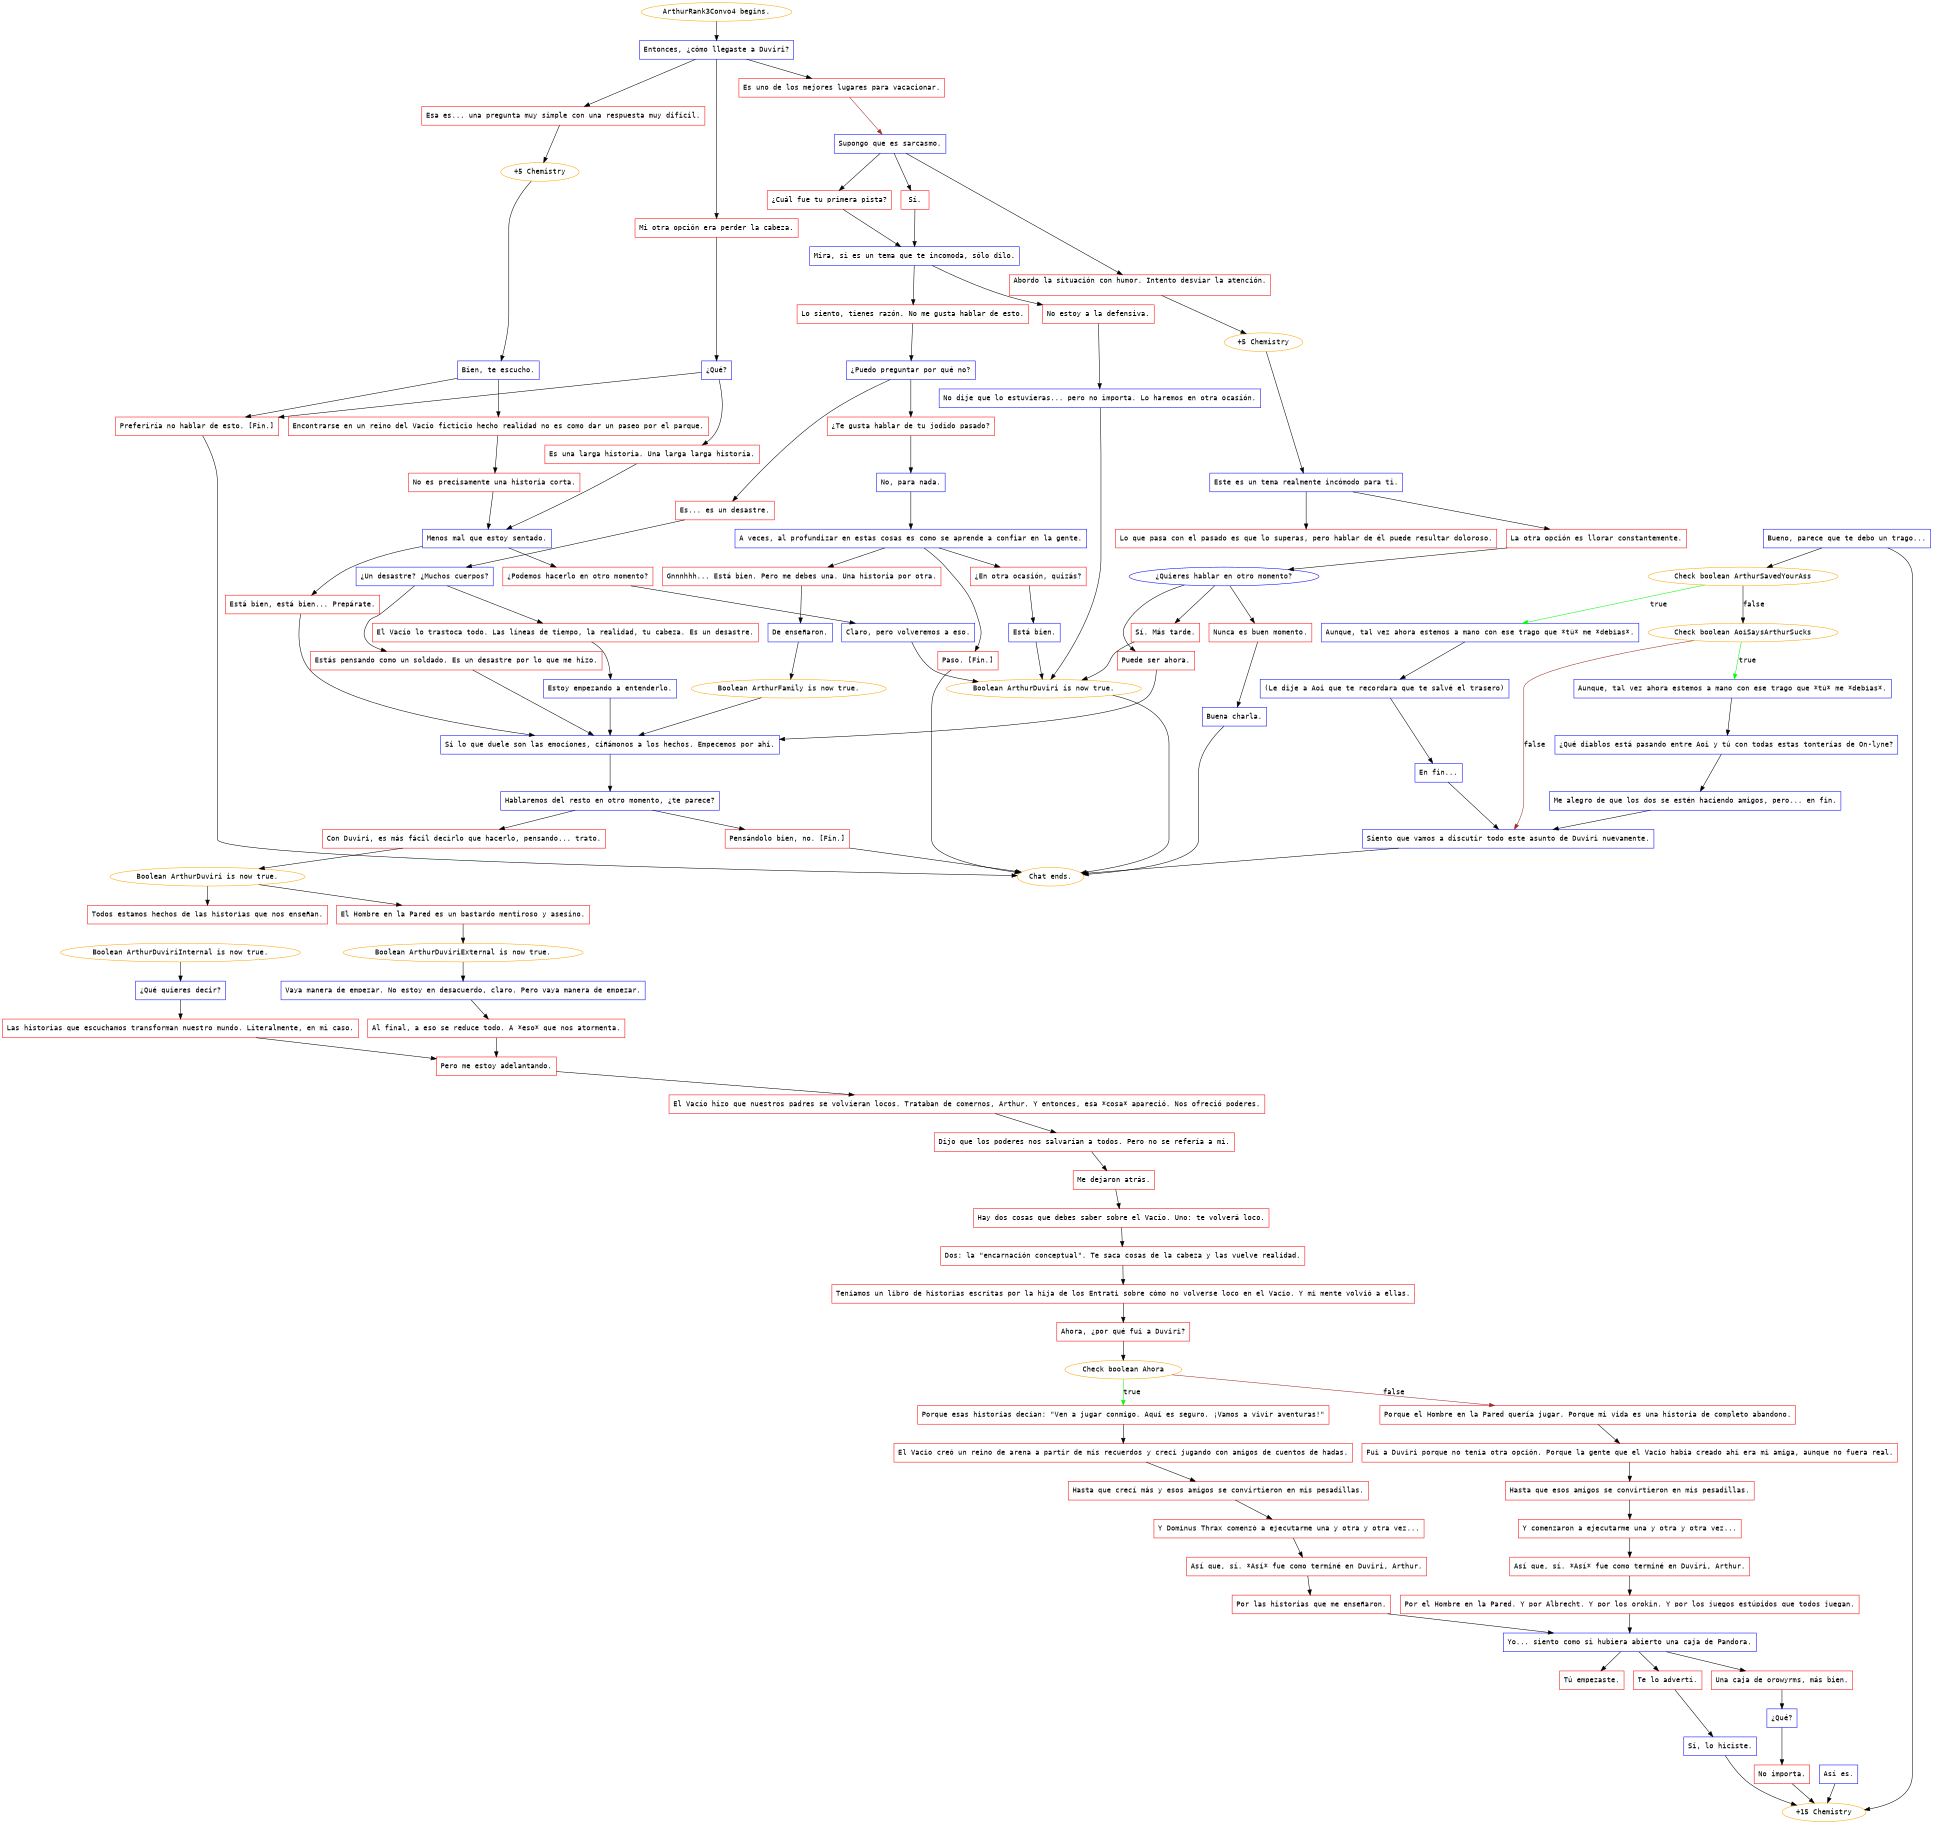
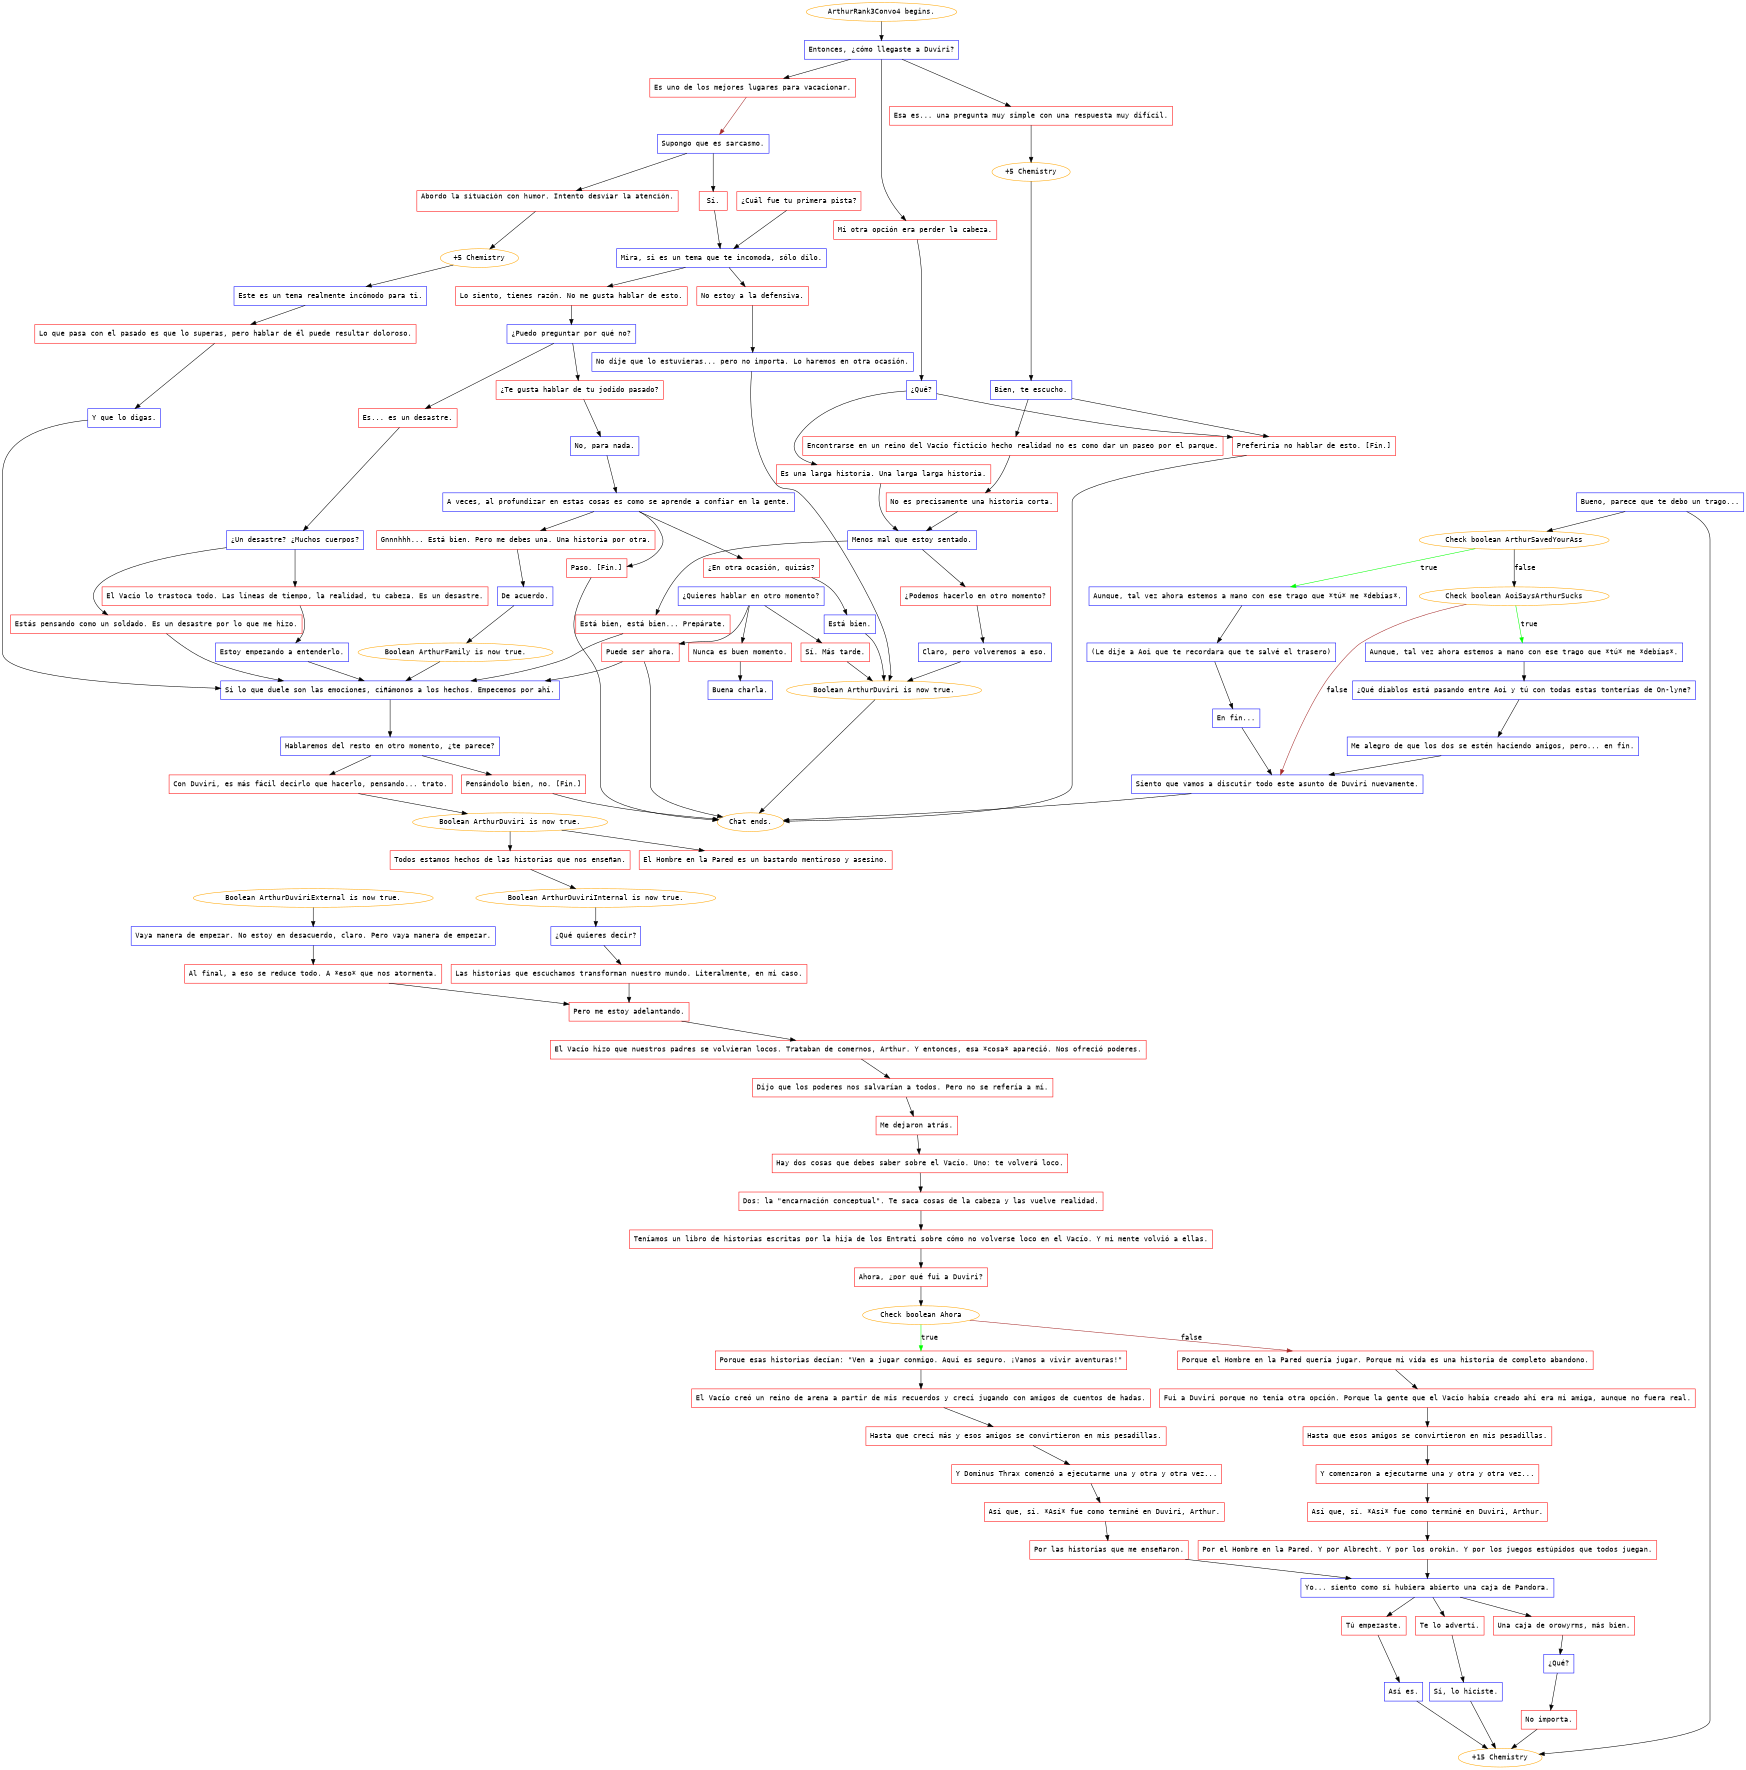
edge "Supongo que es sarcasmo." -> "¿Cuál fue tu primera pista?": removed
node "Y que lo digas.": added
node "La otra opción es llorar constantemente.": removed
node "¿Quieres hablar en otro momento?": shape ellipse -> box
node "De enseñaron.": label "De enseñaron." -> "De acuerdo."
edge "Buena charla." -> "Chat ends.": now "Puede ser ahora." -> "Chat ends."
edge "Todos estamos hechos de las historias que nos enseñan." -> "Boolean ArthurDuviriInternal is now true.": added
edge "El Hombre en la Pared es un bastardo mentiroso y asesino." -> "Boolean ArthurDuviriExternal is now true.": removed
edge "Tú empezaste." -> "Así es.": added
